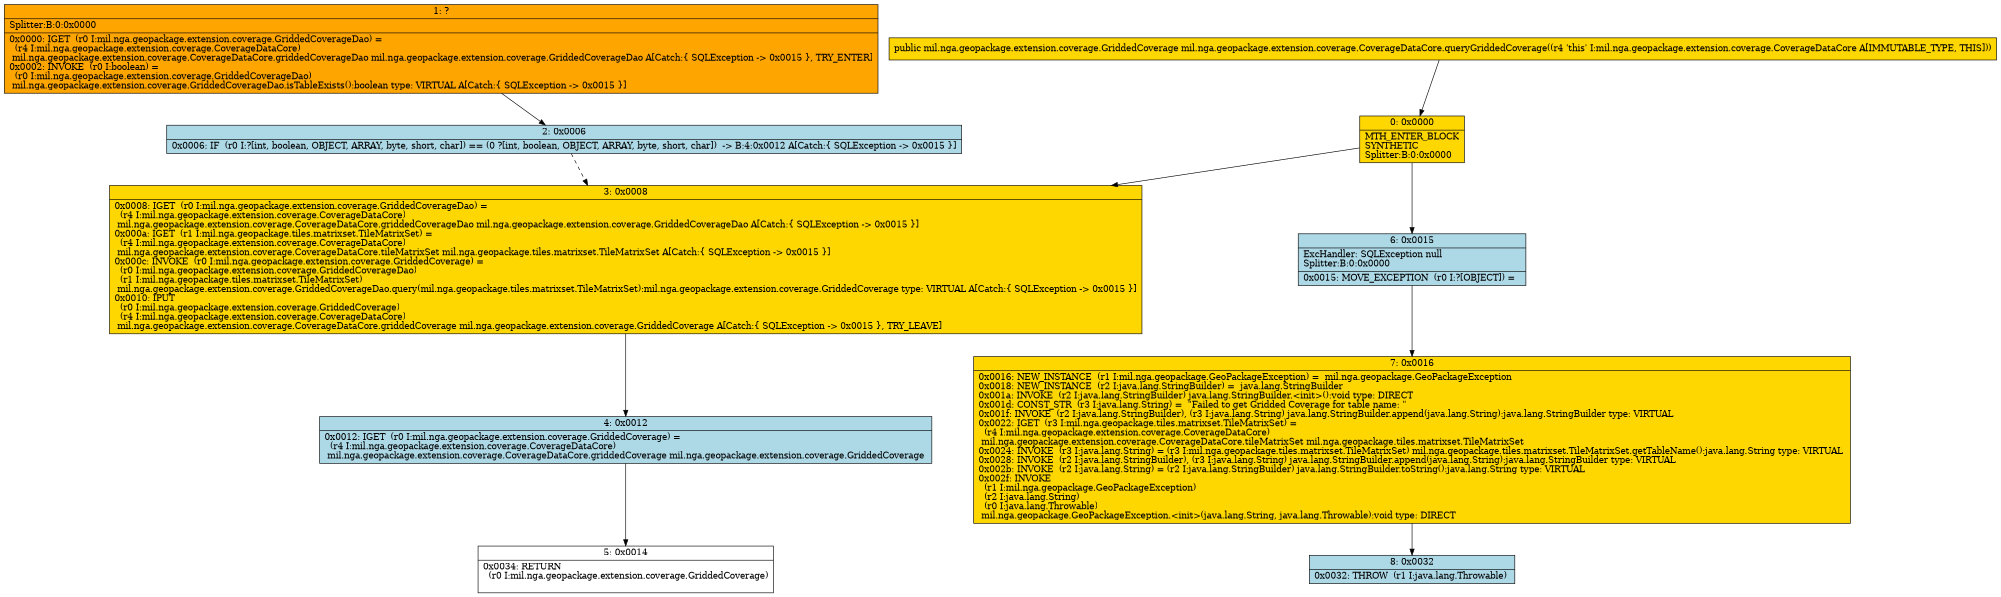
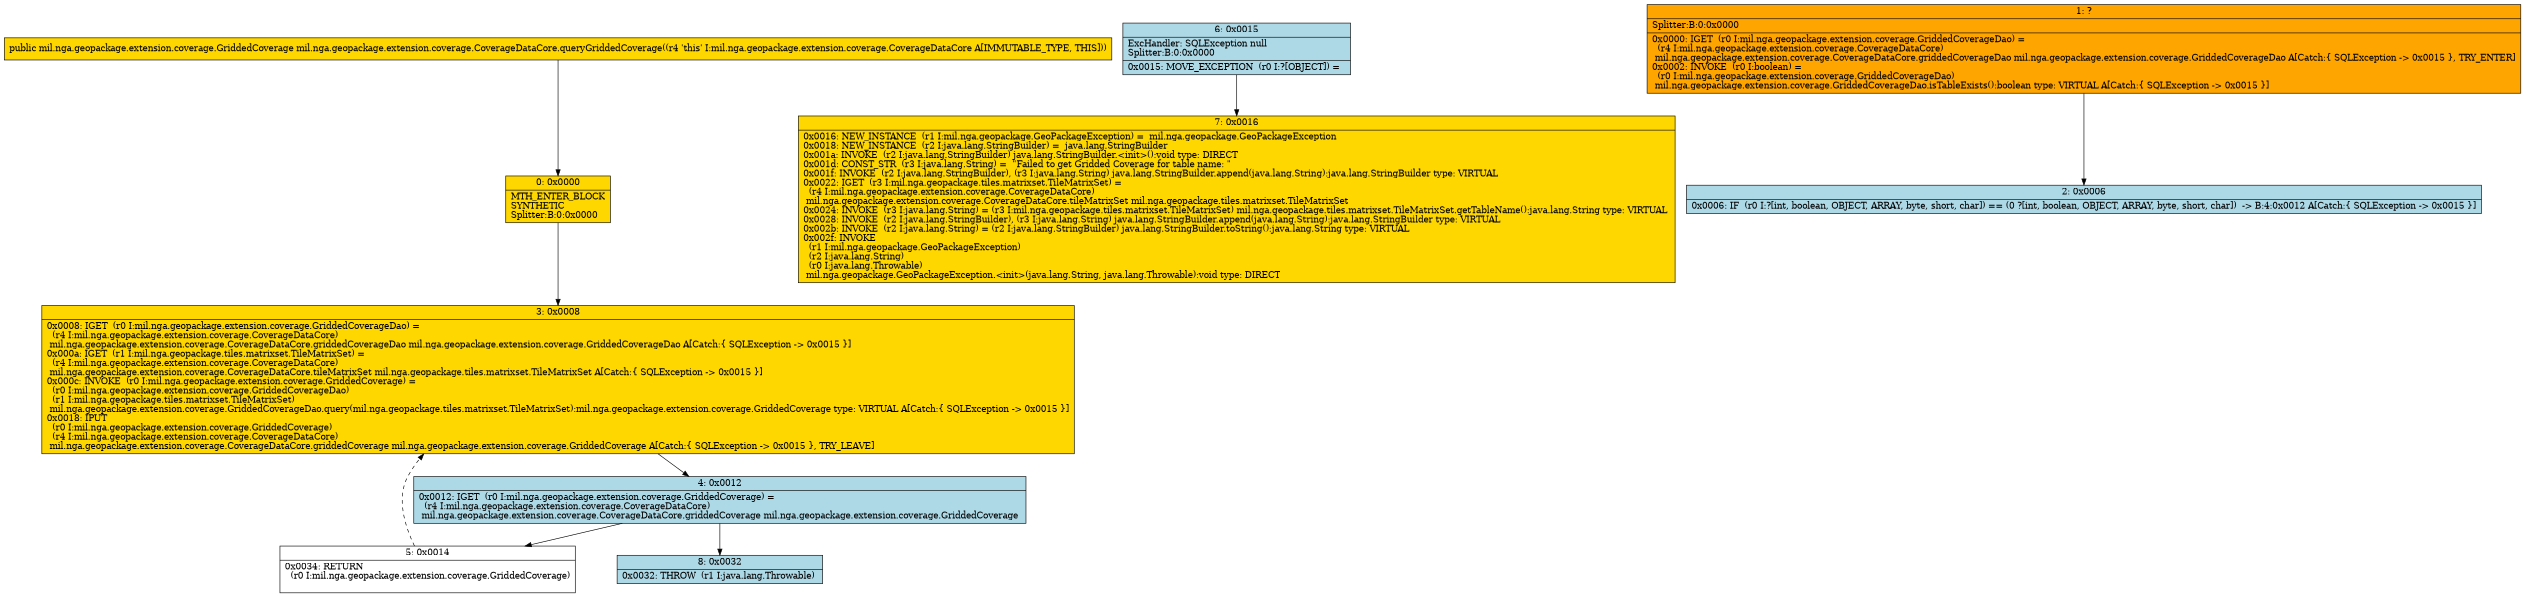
edge "2: 0x0006" -> "3: 0x0008": now "5: 0x0014" -> "3: 0x0008"
edge "0: 0x0000" -> "6: 0x0015": removed
node "3: 0x0008": text "0x0010: IPUT" -> "0x0018: IPUT"
edge "7: 0x0016" -> "8: 0x0032": now "4: 0x0012" -> "8: 0x0032"
